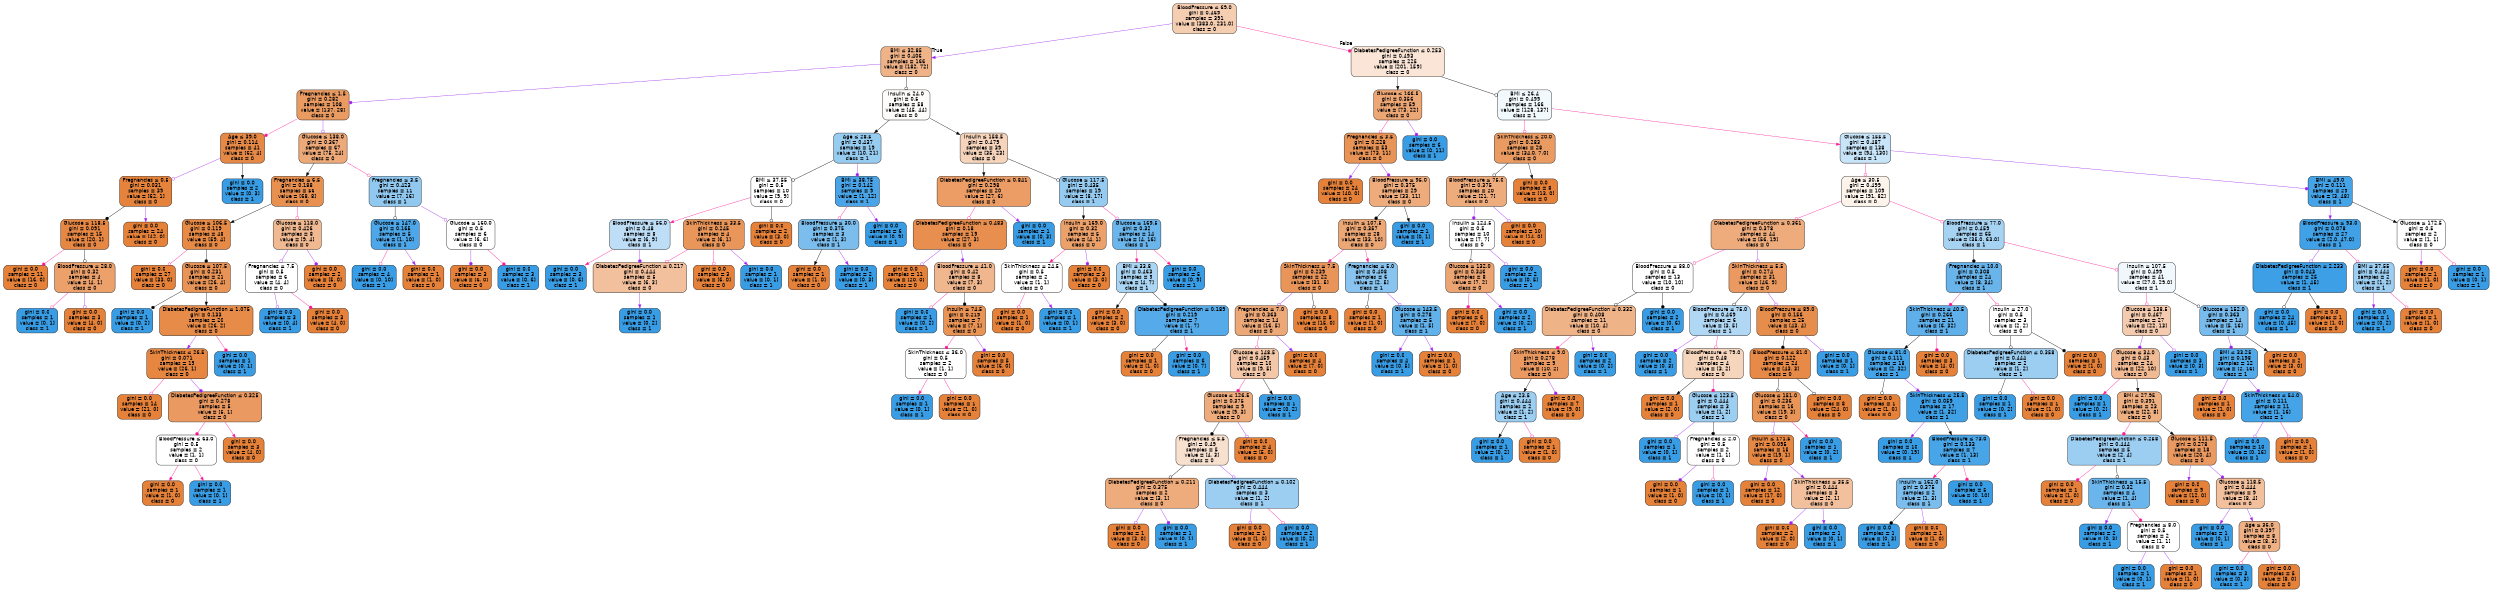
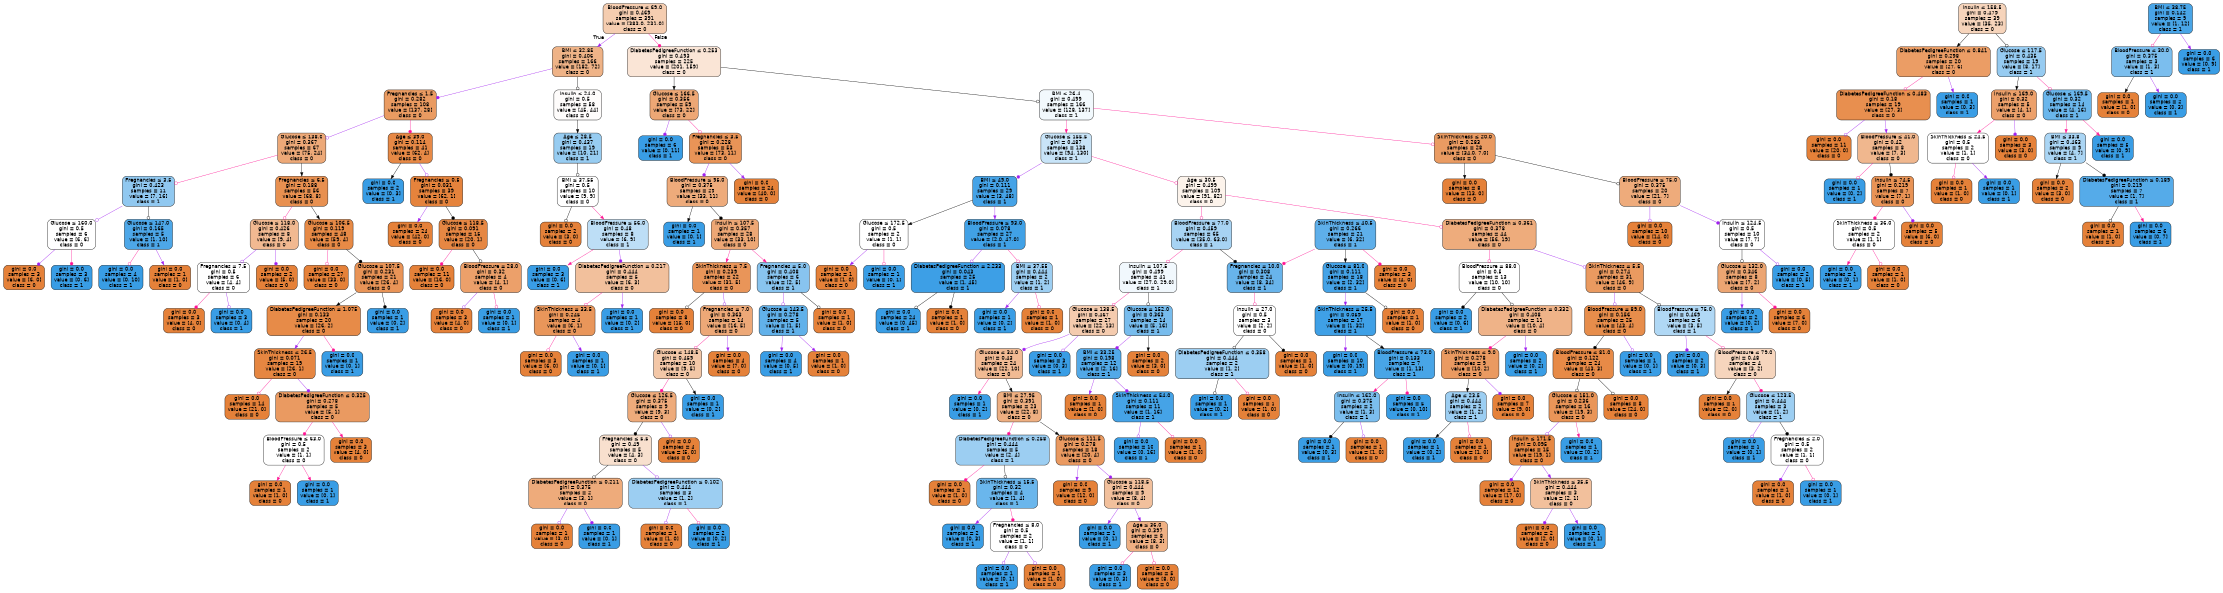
edge "Insulin ≤ 24.0" -> "Insulin ≤ 158.5": removed
edge "Age ≤ 28.5" -> "BMI ≤ 38.75": removed
edge "SkinThickness ≤ 33.5" -> "DiabetesPedigreeFunction ≤ 0.217": reversed
edge "Pregnancies ≤ 10.0" -> "SkinThickness ≤ 40.5": reversed
